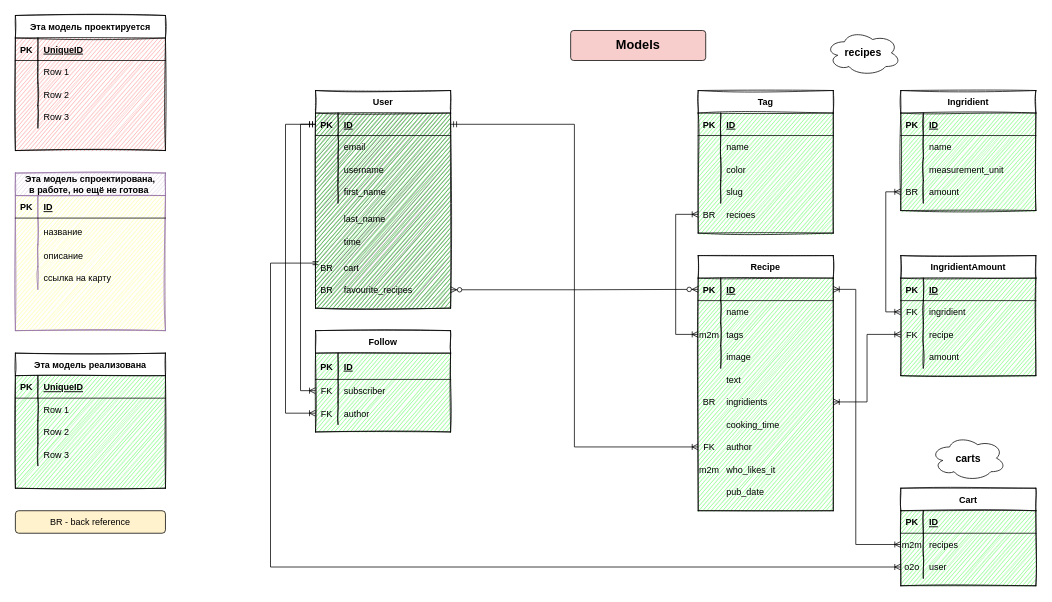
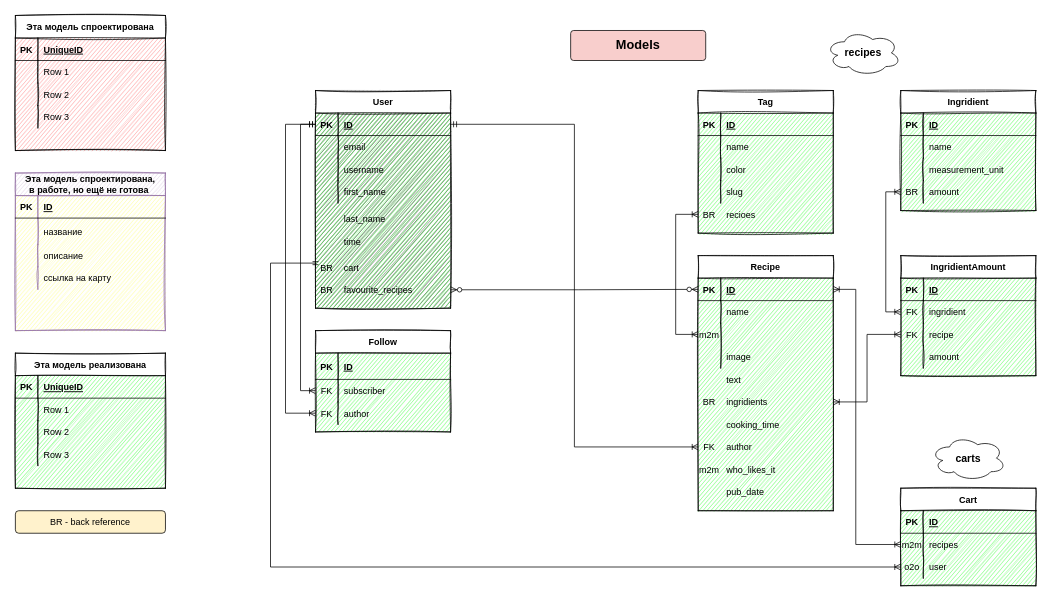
node "Эта модель проектируется": label "Эта модель проектируется" -> "Эта модель спроектирована"
node "tags": removed
